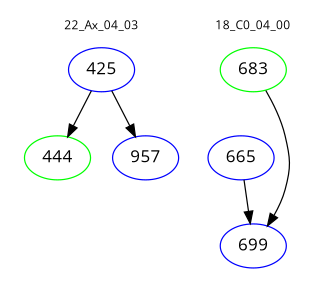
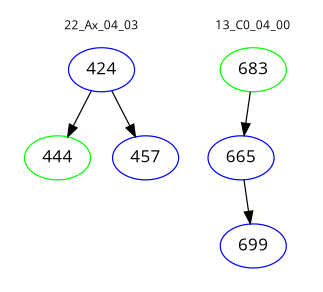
cluster "18_C0_04_00": label "18_C0_04_00" -> "13_C0_04_00"
node "425": label "425" -> "424"
edge "683" -> "699": now "683" -> "665"
node "957": label "957" -> "457"
